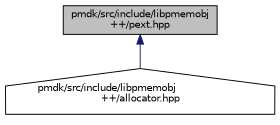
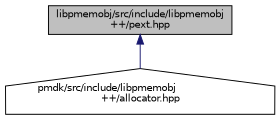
node "pmdk/src/include/libpmemobj ++/pext.hpp": label "pmdk/src/include/libpmemobj ++/pext.hpp" -> "libpmemobj/src/include/libpmemobj ++/pext.hpp"
